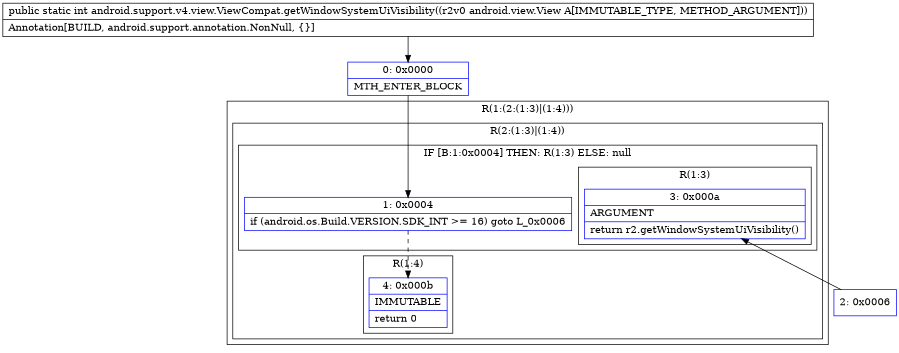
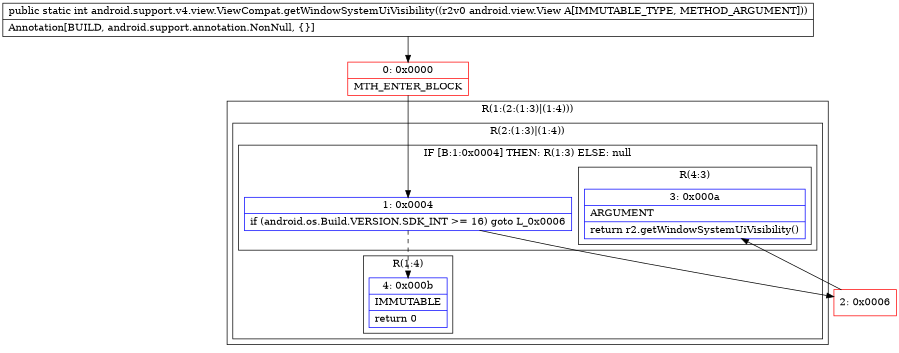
node "0: 0x0000": color blue -> red
cluster "R(1:3)": label "R(1:3)" -> "R(4:3)"
edge "1: 0x0004" -> "2: 0x0006": added
node "2: 0x0006": color blue -> red
